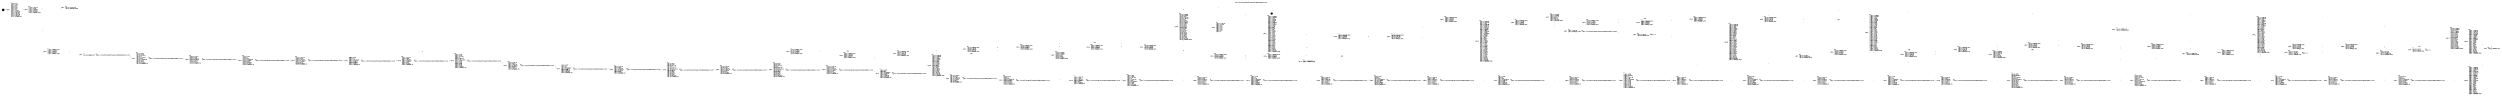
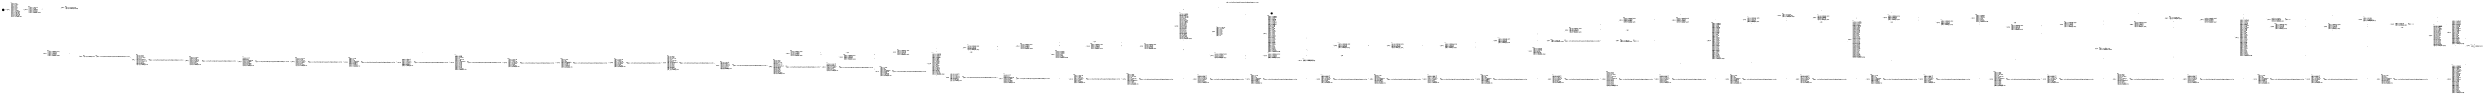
node "0x402404 [165]": removed
